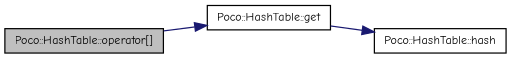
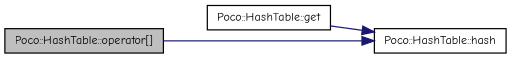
edge "Poco::HashTable::operator[]" -> "Poco::HashTable::get": now "Poco::HashTable::operator[]" -> "Poco::HashTable::hash"
